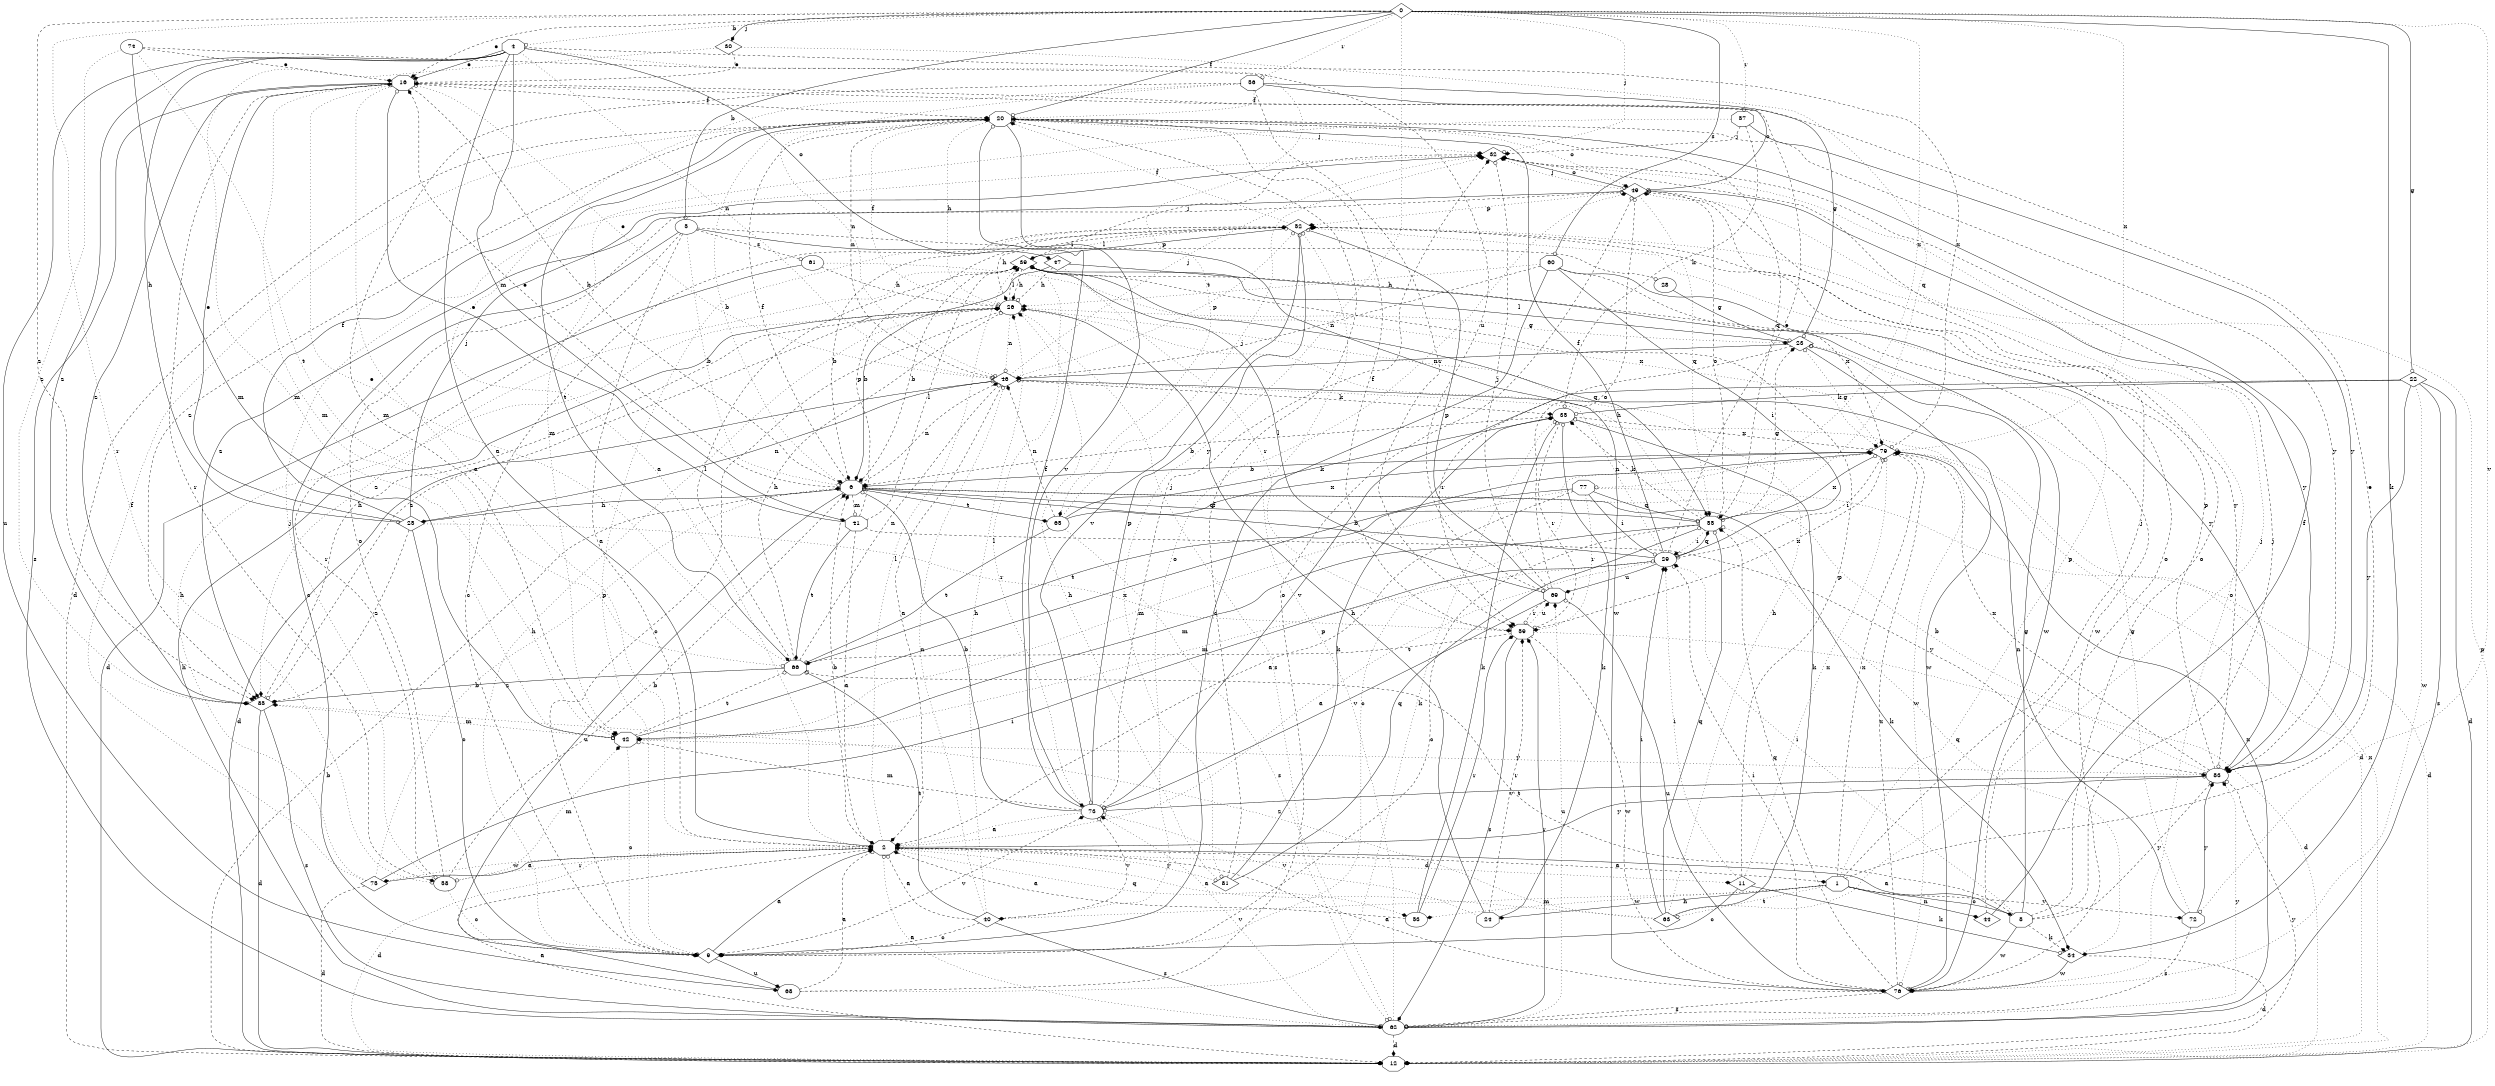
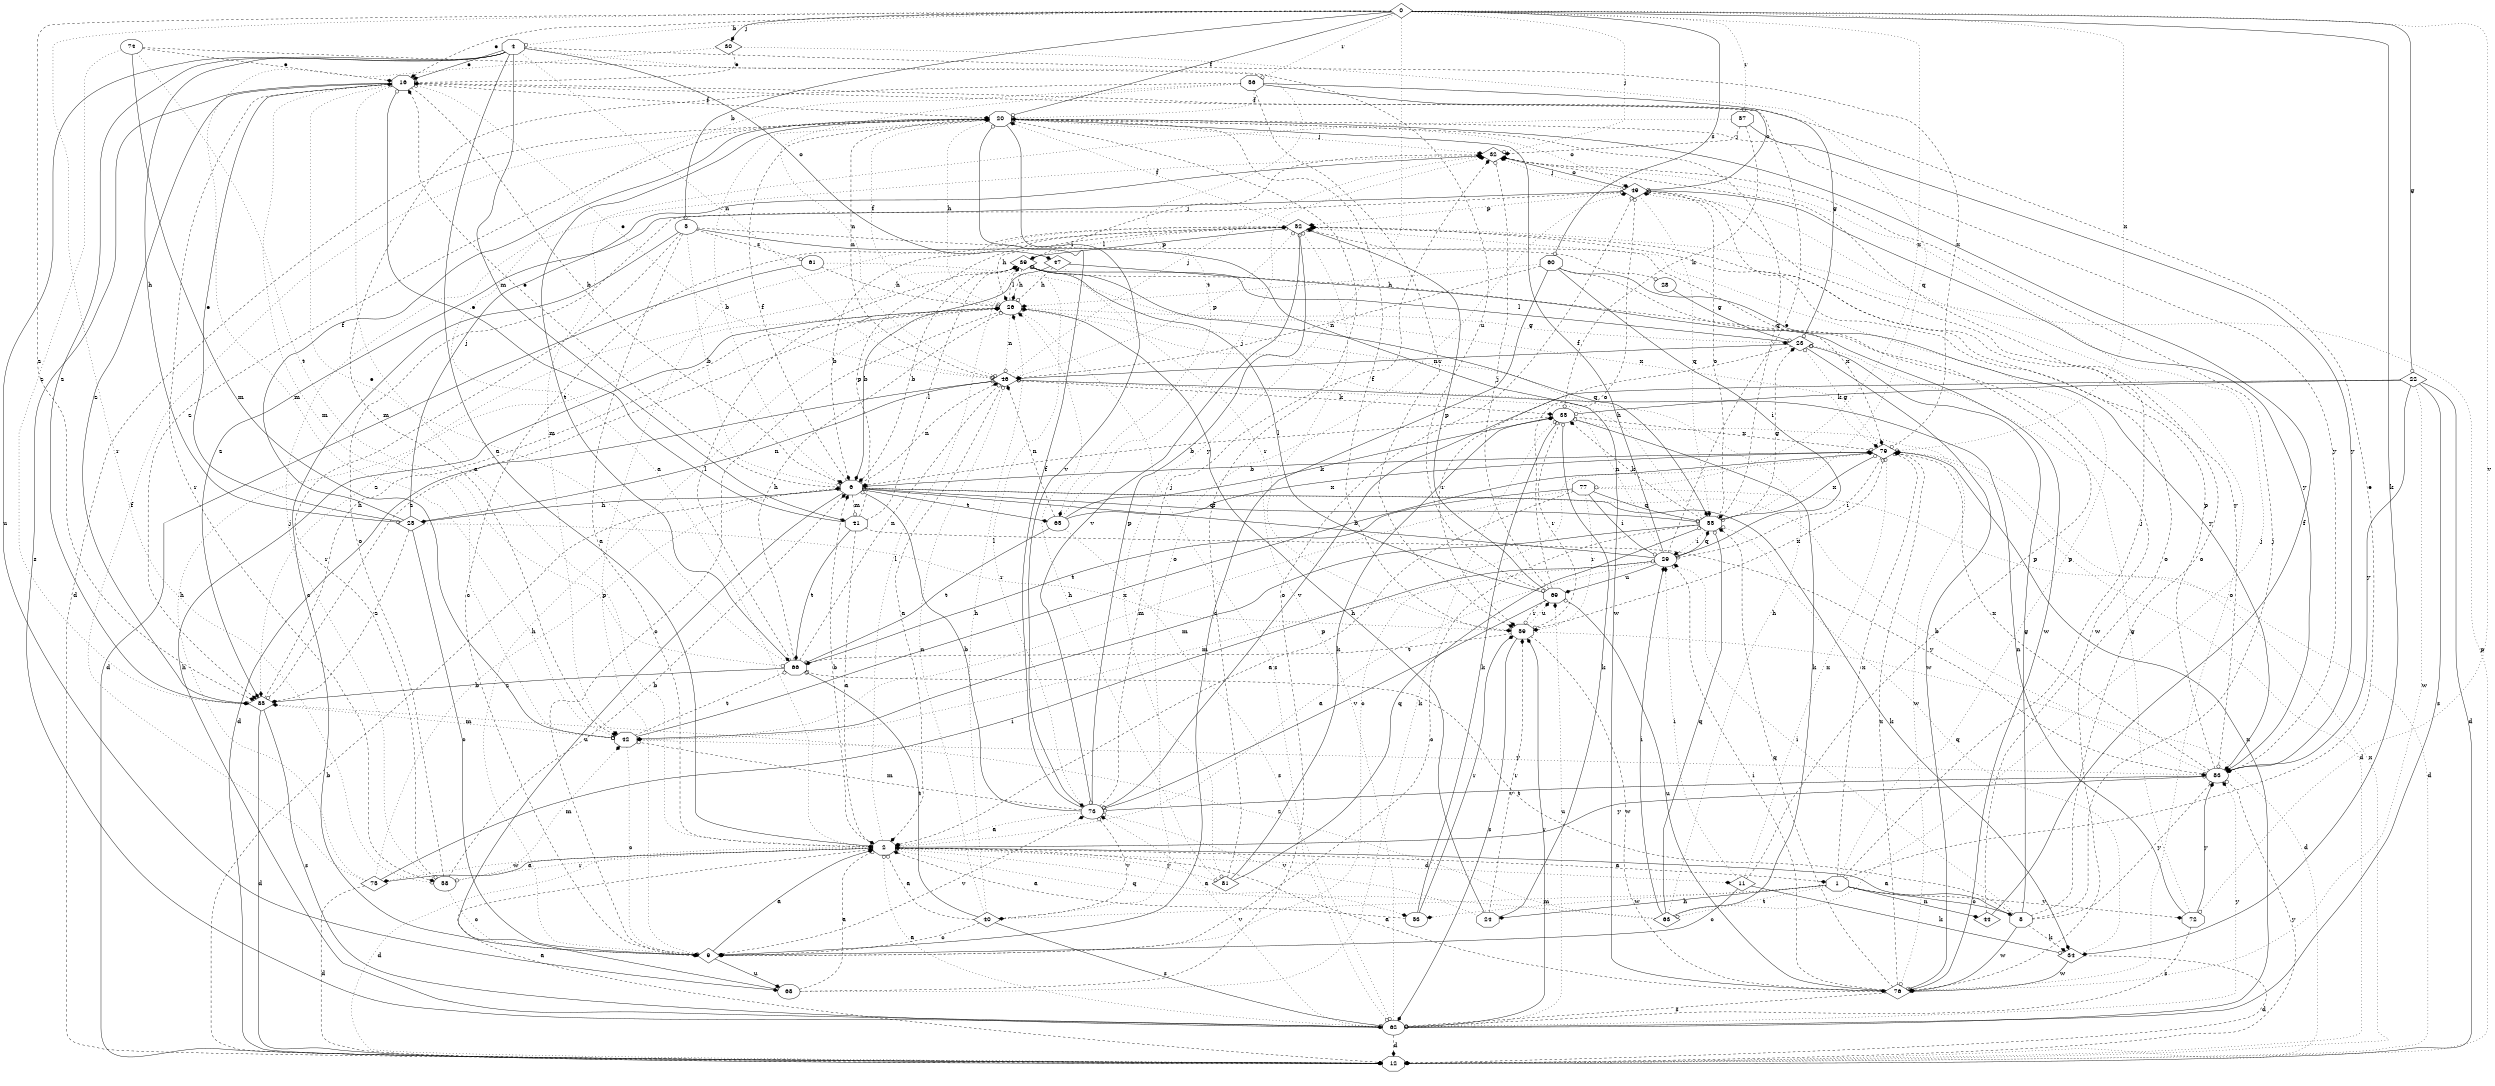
edge "11" -> "39": now "11" -> "52"
